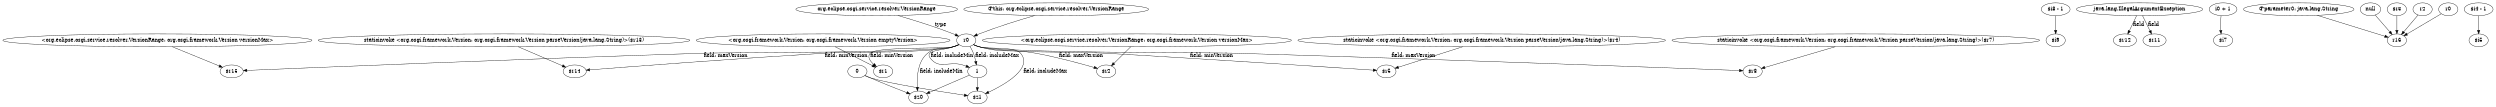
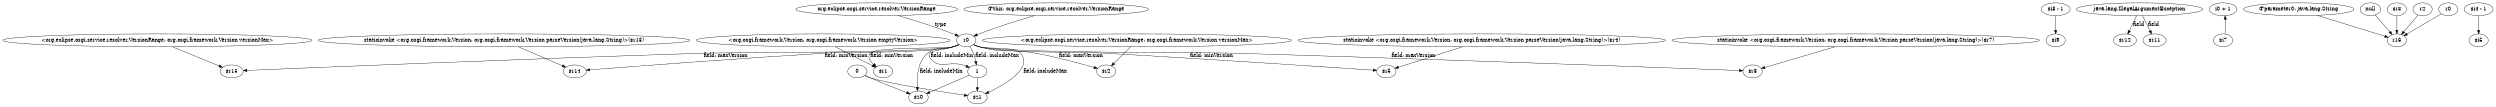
edge "i0 + 1" -> "$i7": reversed
